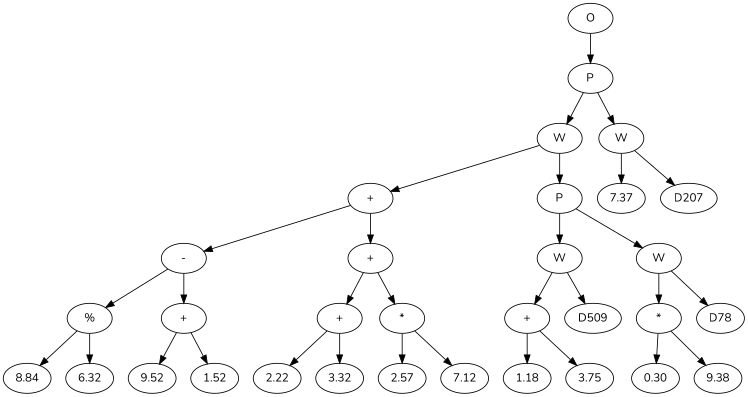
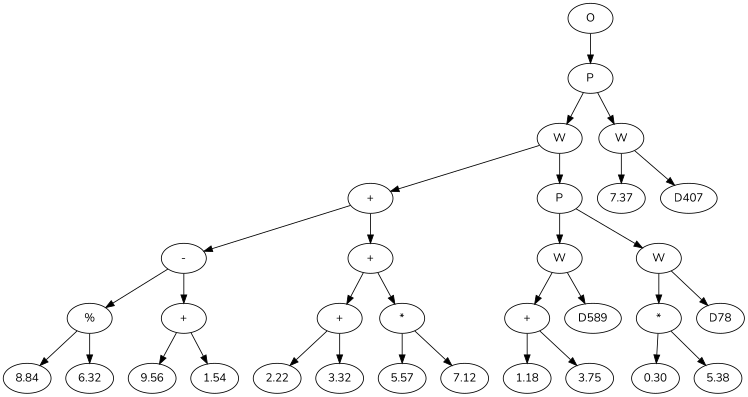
node "D207": label "D207" -> "D407"
node "D509": label "D509" -> "D589"
node "9.52": label "9.52" -> "9.56"
node "1.52": label "1.52" -> "1.54"
node "2.57": label "2.57" -> "5.57"
node "9.38": label "9.38" -> "5.38"
